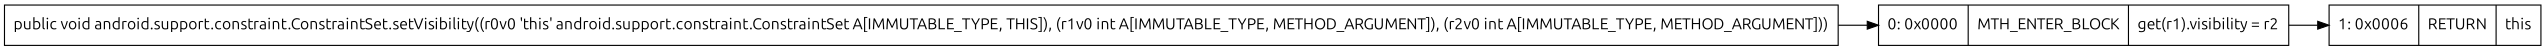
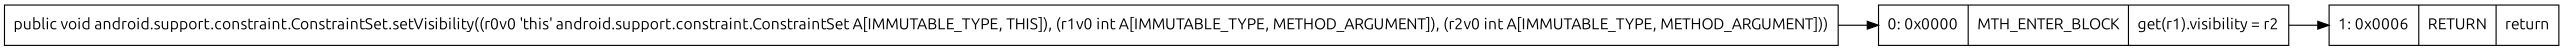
node "1: 0x0006": text "this" -> "return"
